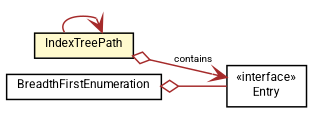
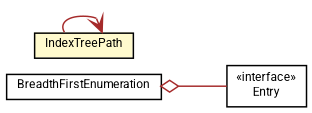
edge "IndexTreePath" -- "Entry": removed, label "contains"
